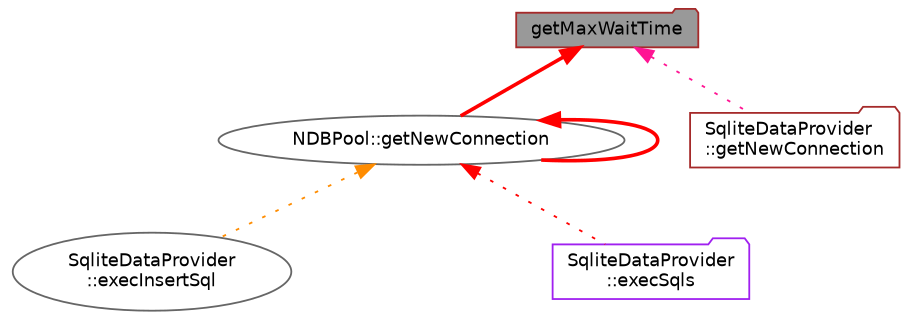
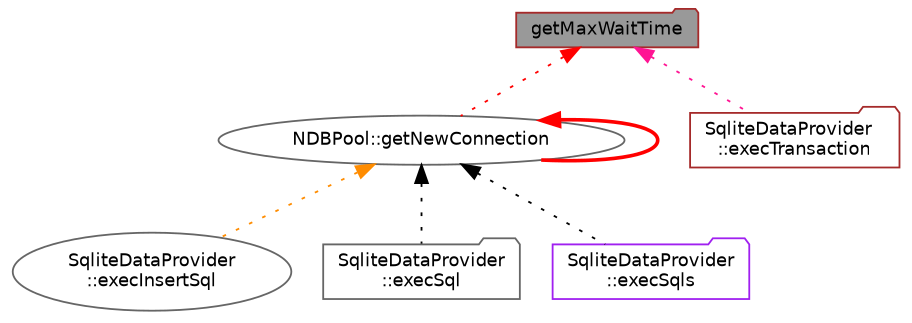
edge "NDBPool::getNewConnection" -> "getMaxWaitTime": style bold -> dotted
node "SqliteDataProvider ::getNewConnection": label "SqliteDataProvider ::getNewConnection" -> "SqliteDataProvider ::execTransaction"
edge "SqliteDataProvider ::execSqls" -> "NDBPool::getNewConnection": color red -> black
node "SqliteDataProvider ::execSql": added
